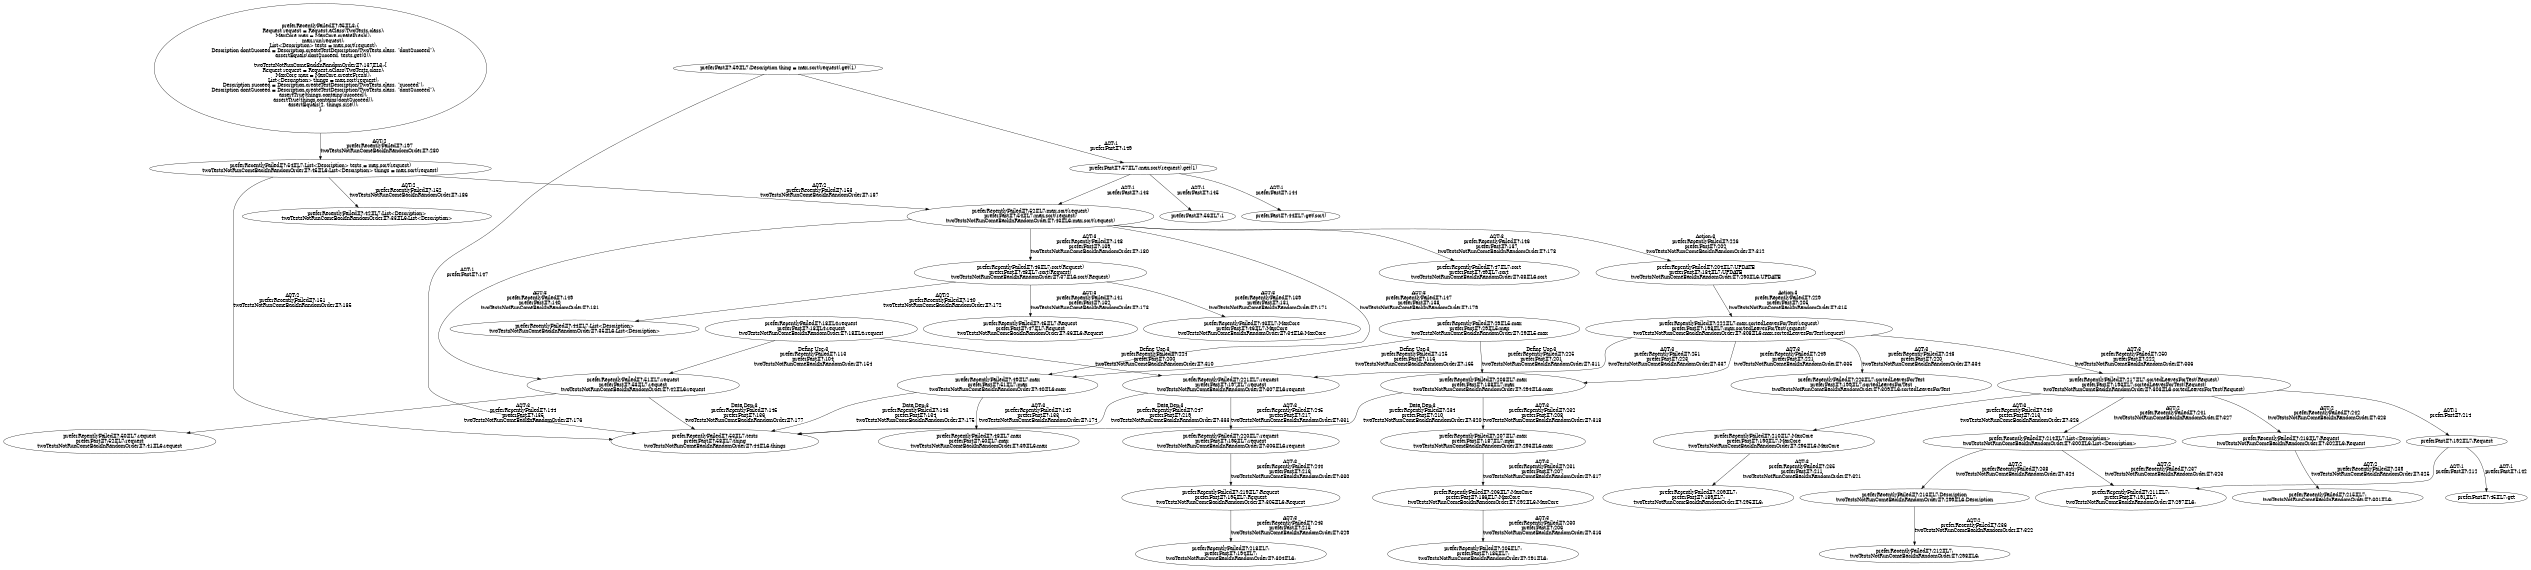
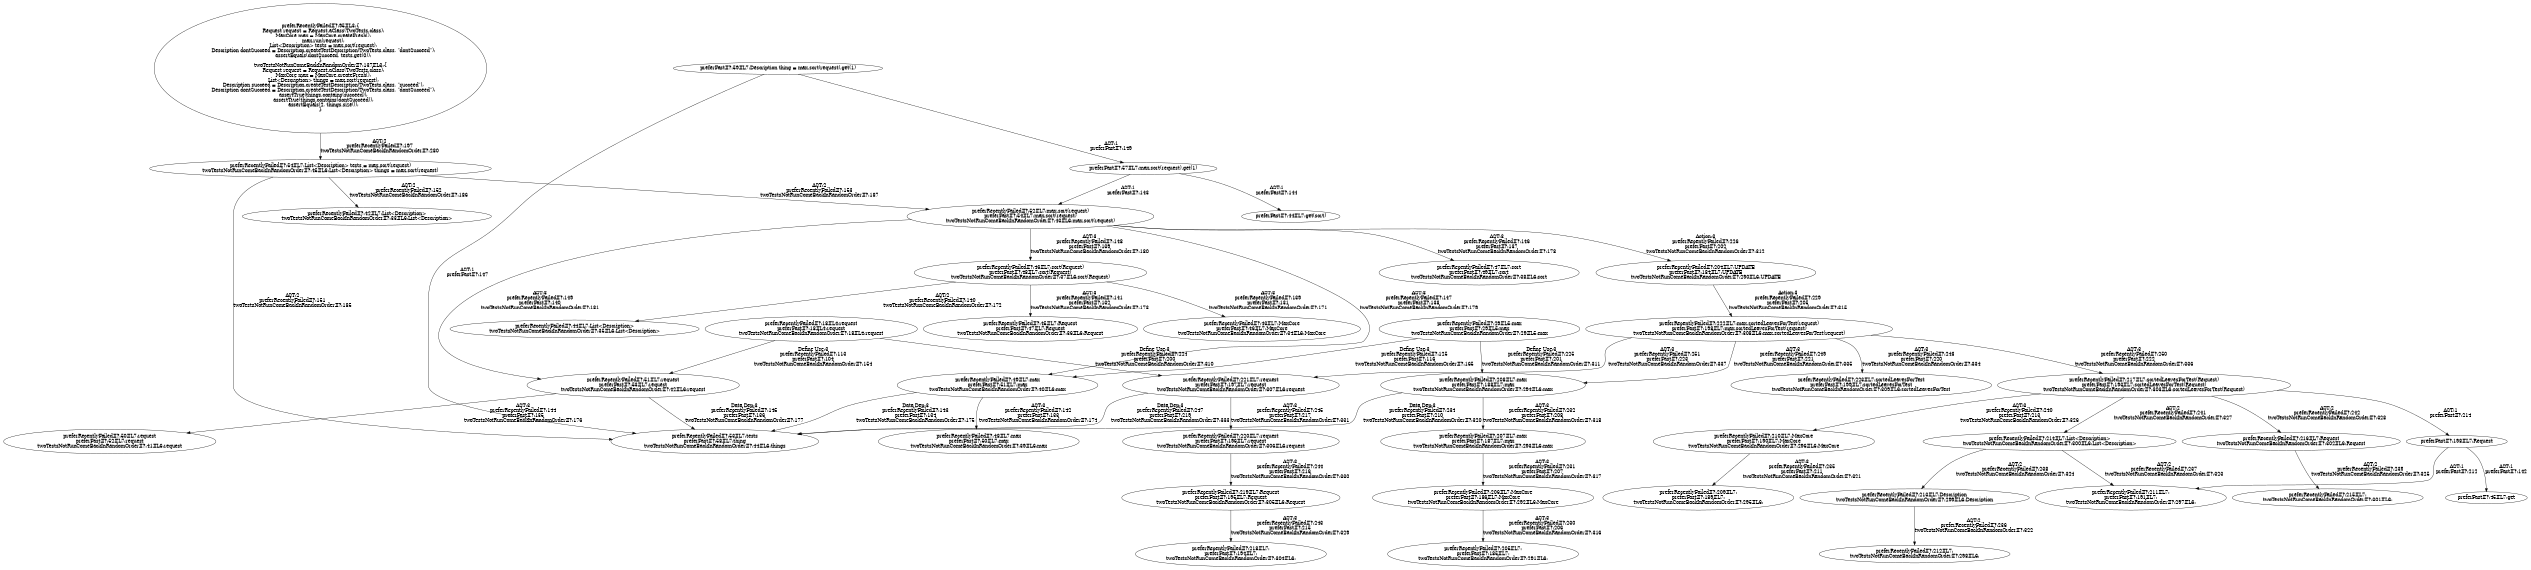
node "preferFast#?:56#L7:1": removed
node "preferFast#?:192#L7:Request": label "preferFast#?:192#L7:Request" -> "preferFast#?:198#L7:Request"
